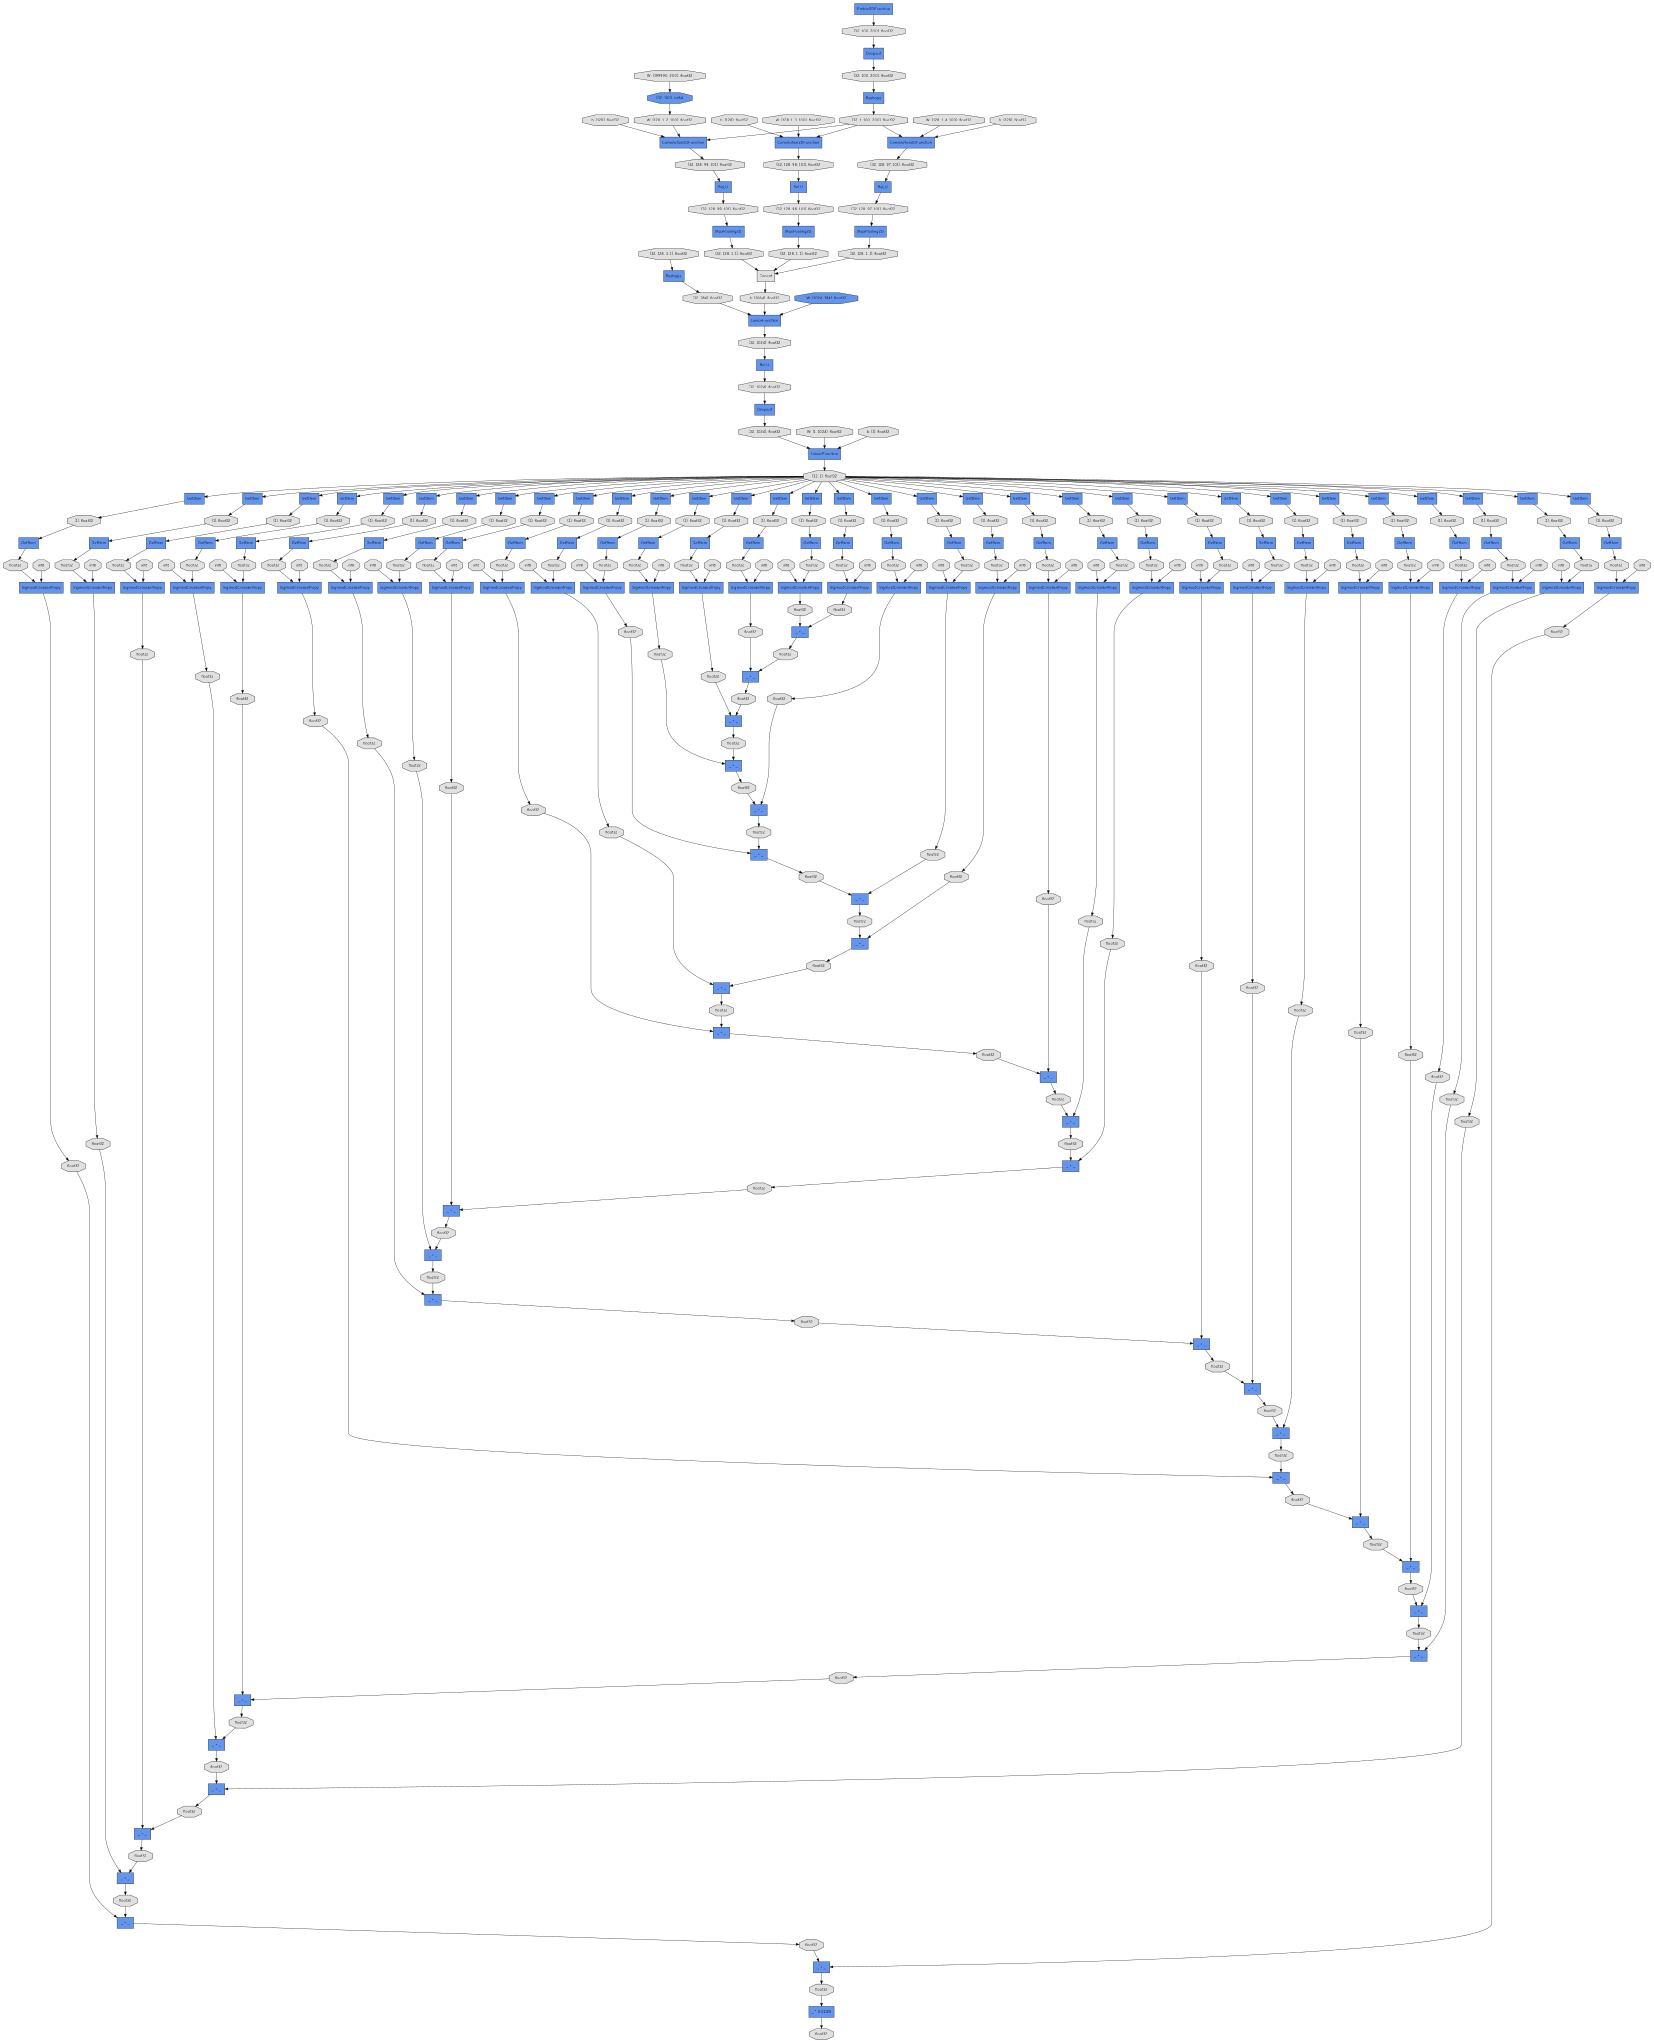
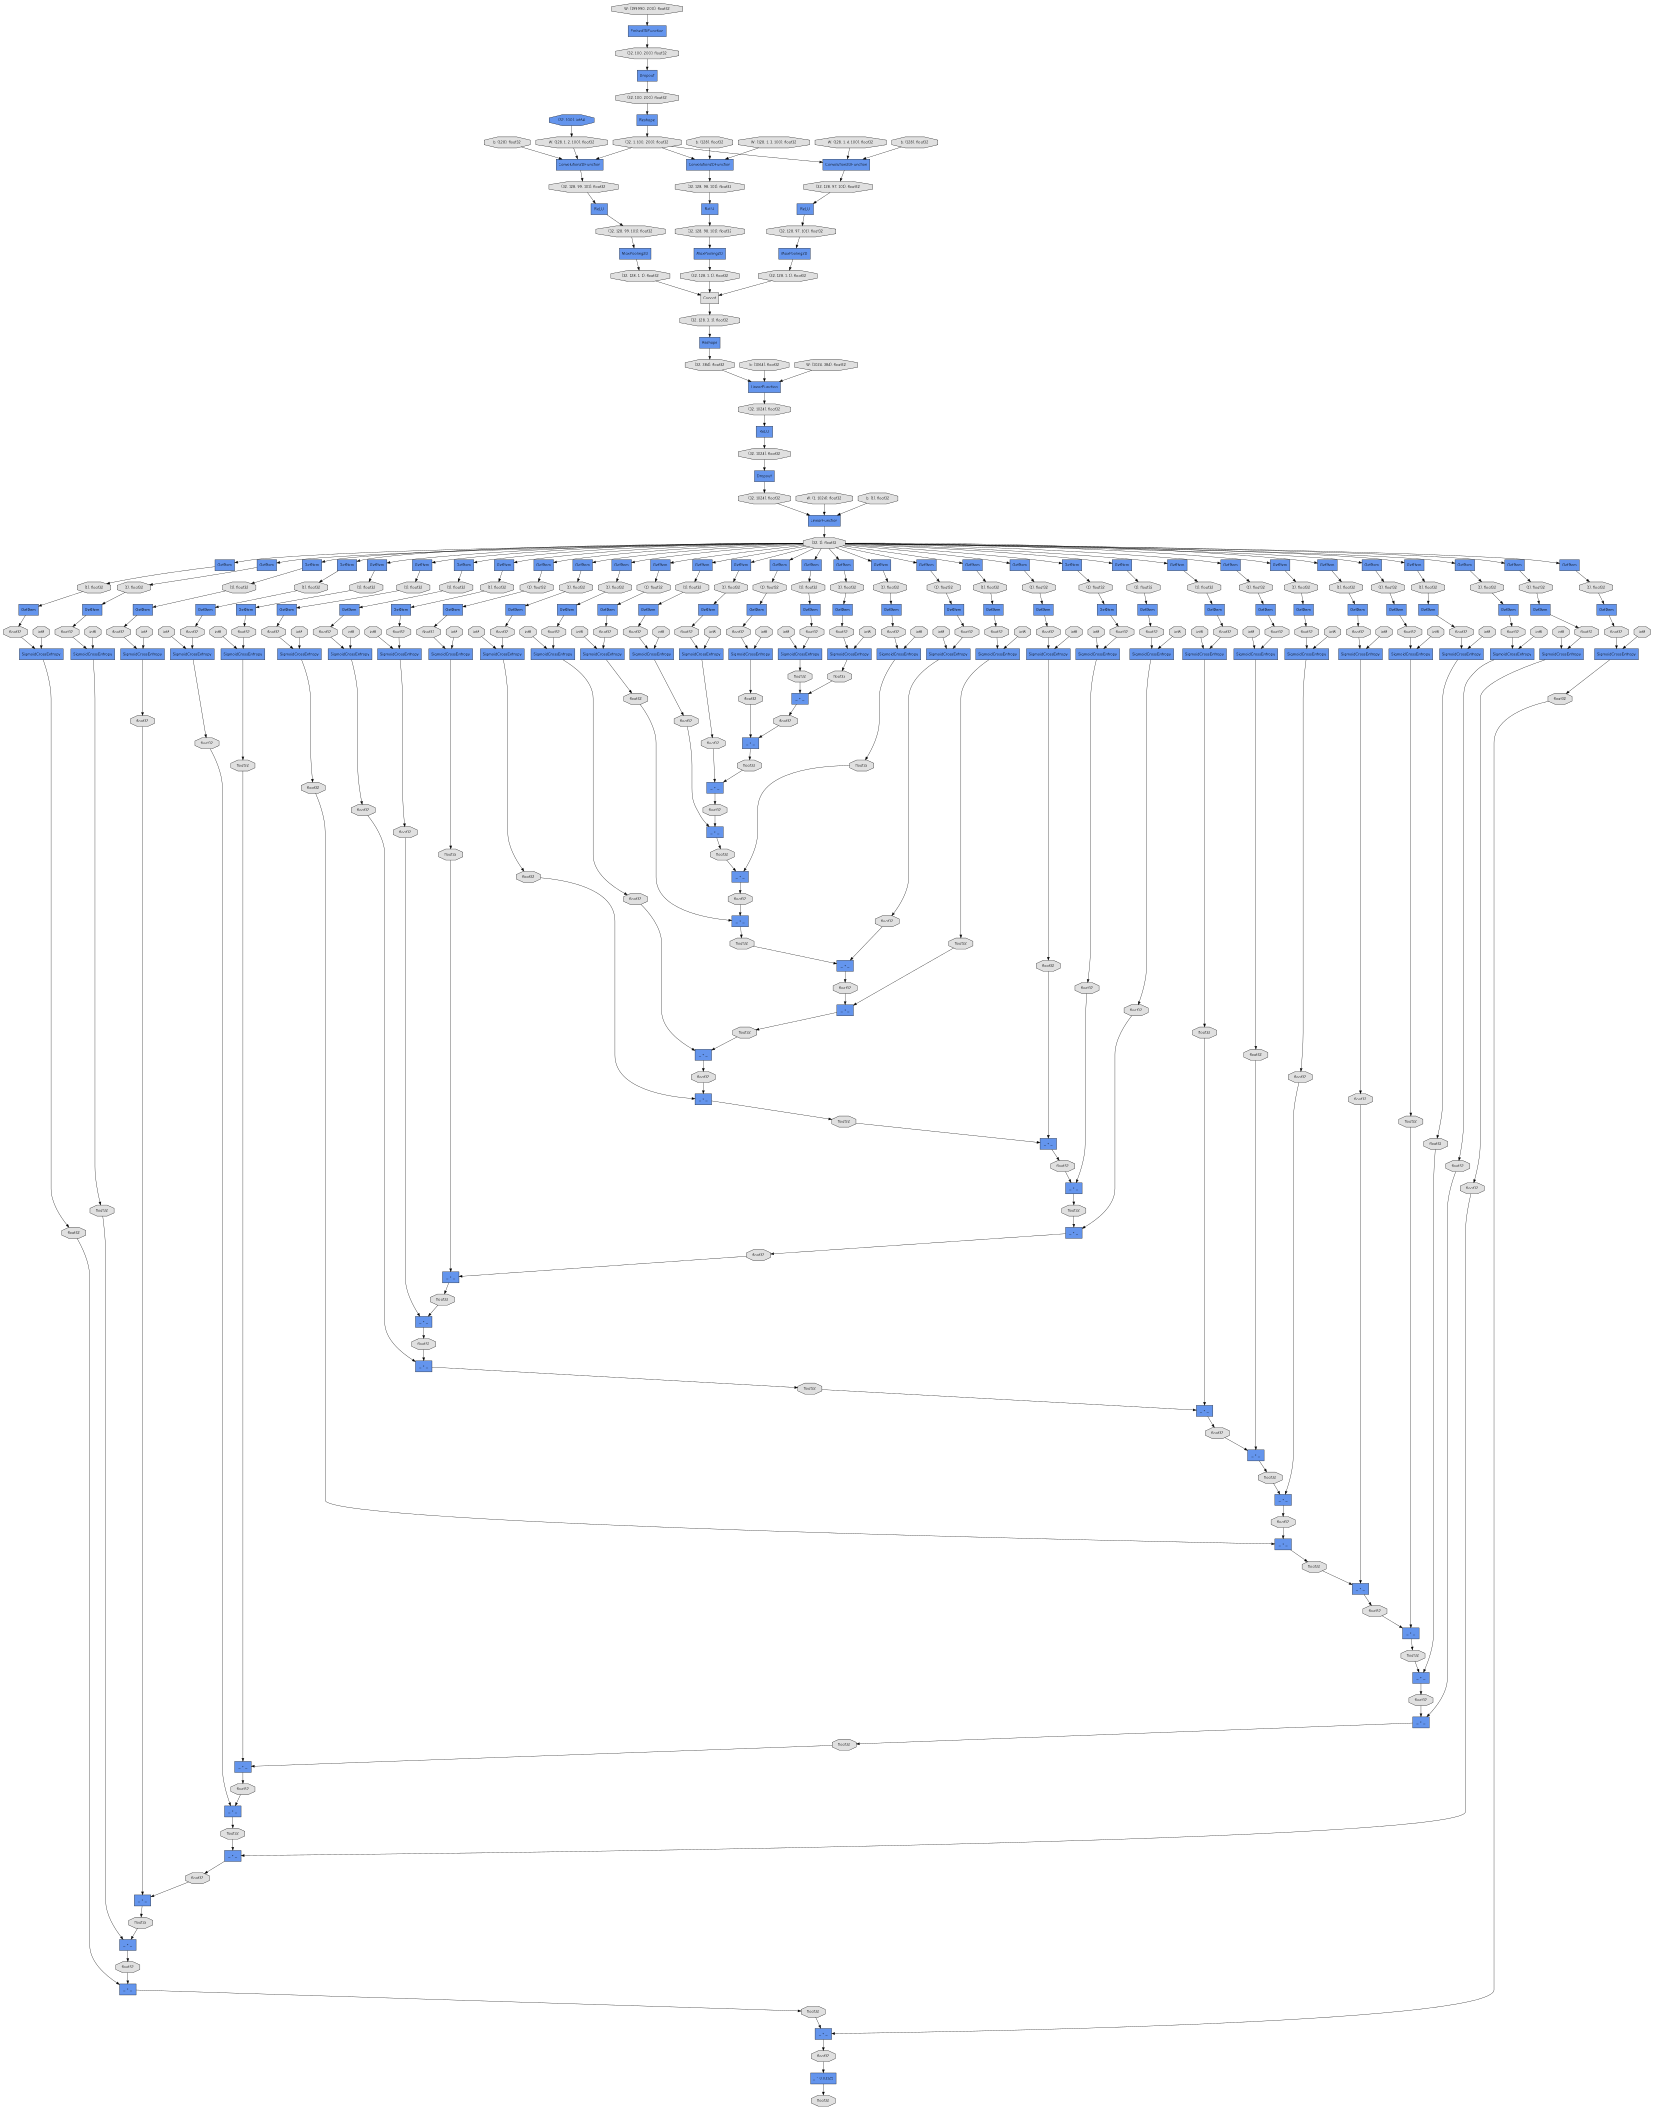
edge "W: (199990, 200), float32" -> "(32, 100), int64": now "W: (199990, 200), float32" -> "EmbedIDFunction"
edge "Concat" -> "b: (1064), float32": now "Concat" -> "(32, 128, 3, 1), float32"
node "W: (1024, 384), float32": fillcolor #6495ed -> #e0e0e0
node "_ * 0.01125": label "_ * 0.01125" -> "_ * 0.03125"
